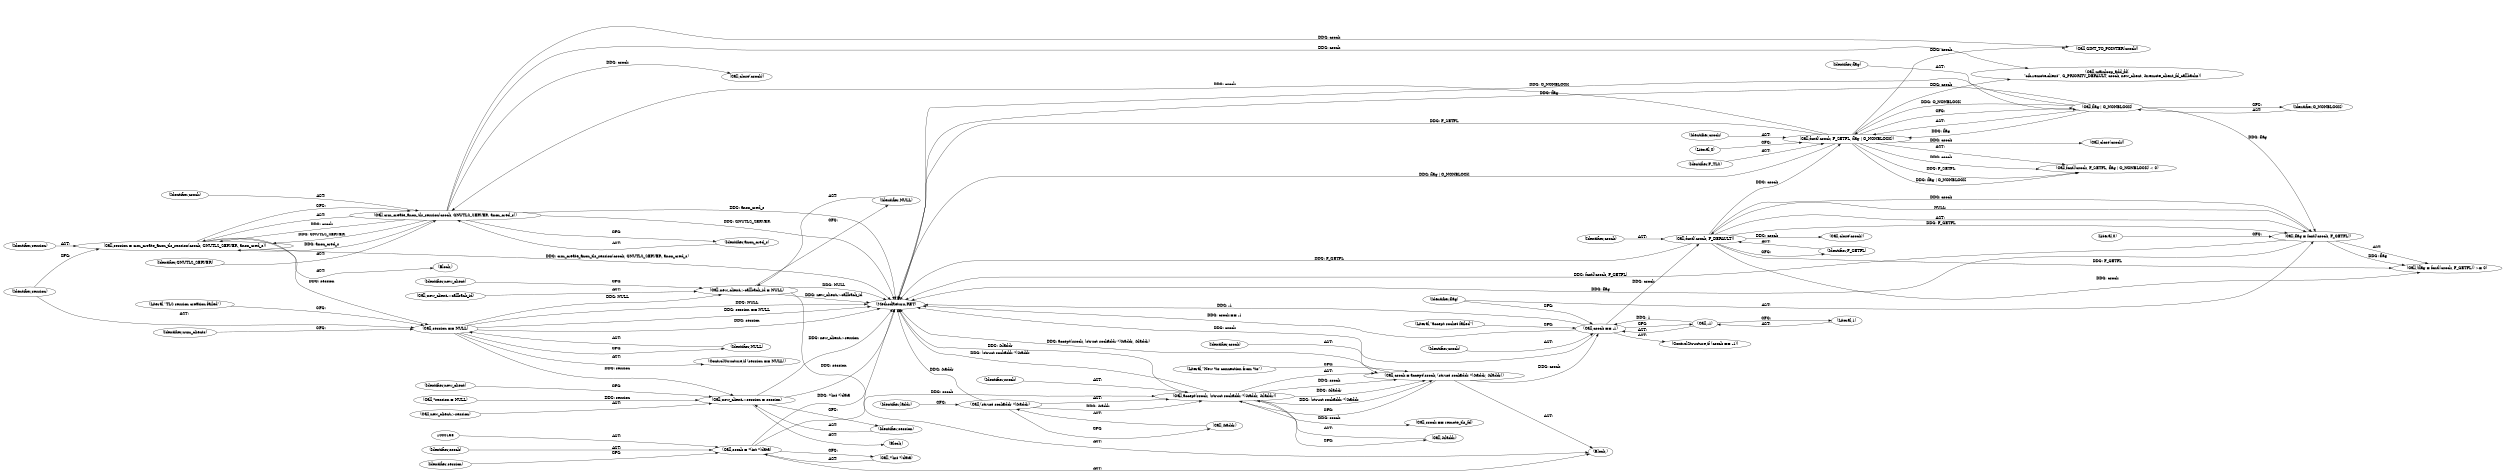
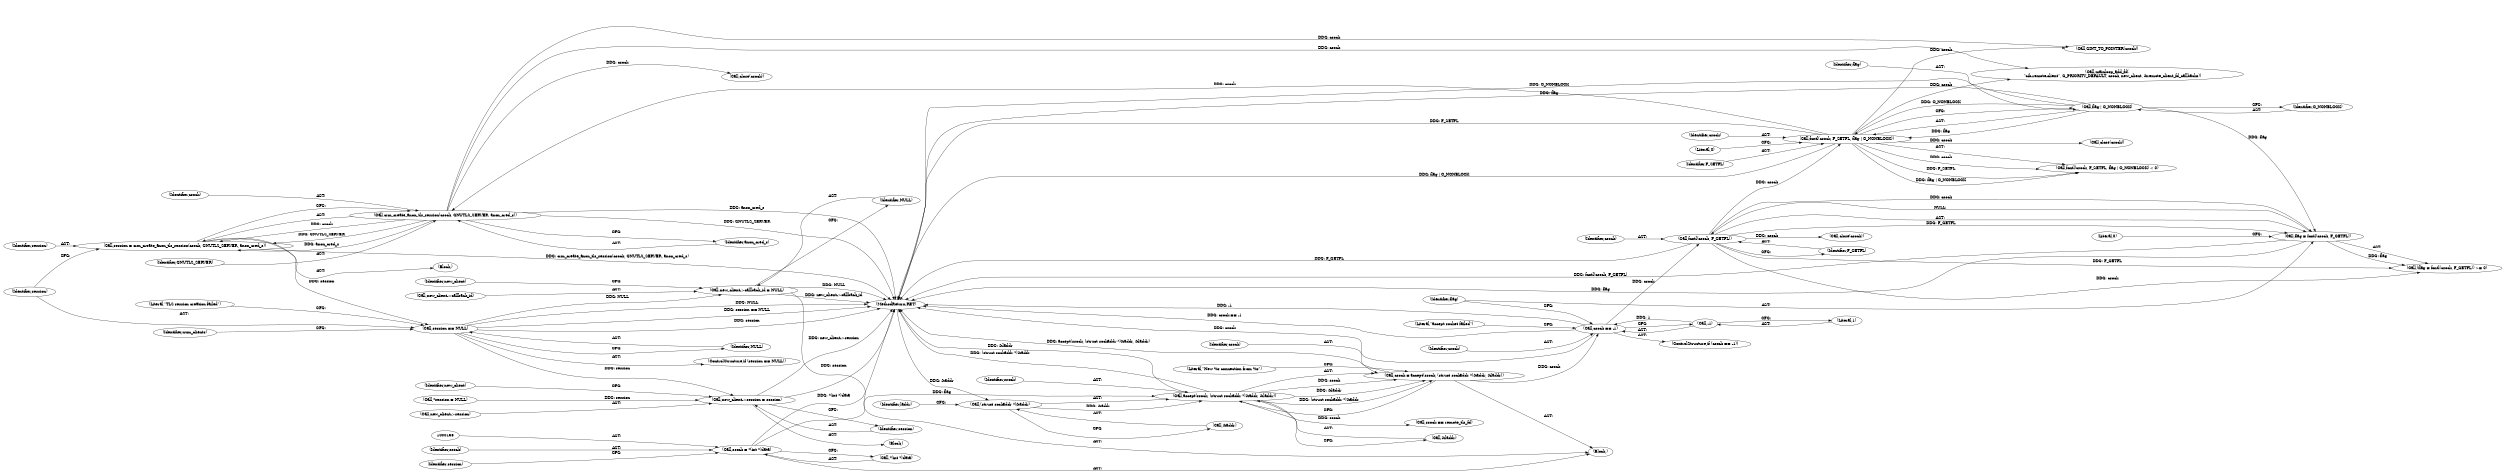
node "(Identifier,F_TLS)": label "(Identifier,F_TLS)" -> "(Identifier,F_SETFL)"
node "(Call,fcntl(csock, F_DEFAULT))": label "(Call,fcntl(csock, F_DEFAULT))" -> "(Call,fcntl(csock, F_GETFL))"
edge "(Call,(struct sockaddr *)&addr)" -> "(MethodReturn,RET)": reversed
edge "(Call,ssock = *(int *)data)" -> "(Call,accept(ssock, (struct sockaddr *)&addr, &laddr))": label "DDG: ssock" -> "DDG: flag"
